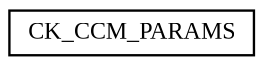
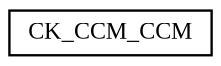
node "CK_CCM_PARAMS": label "CK_CCM_PARAMS" -> "CK_CCM_CCM"
